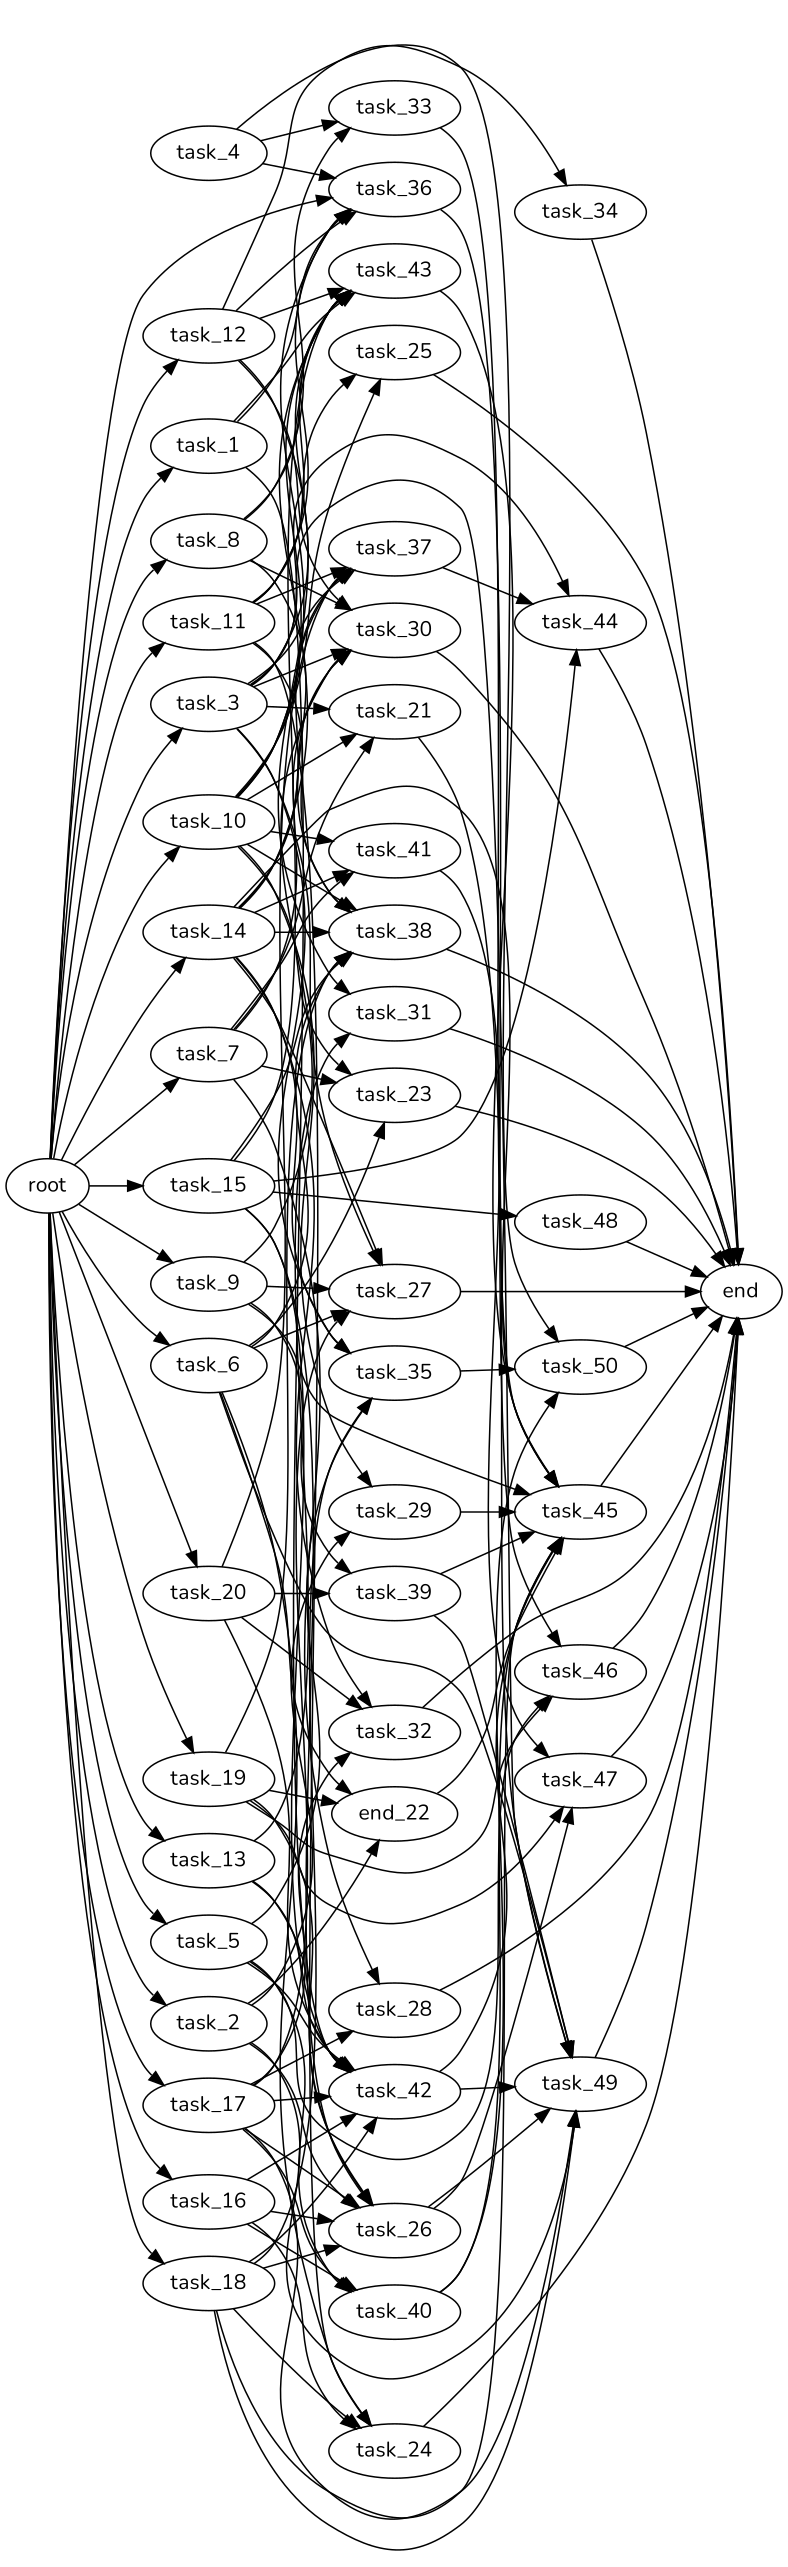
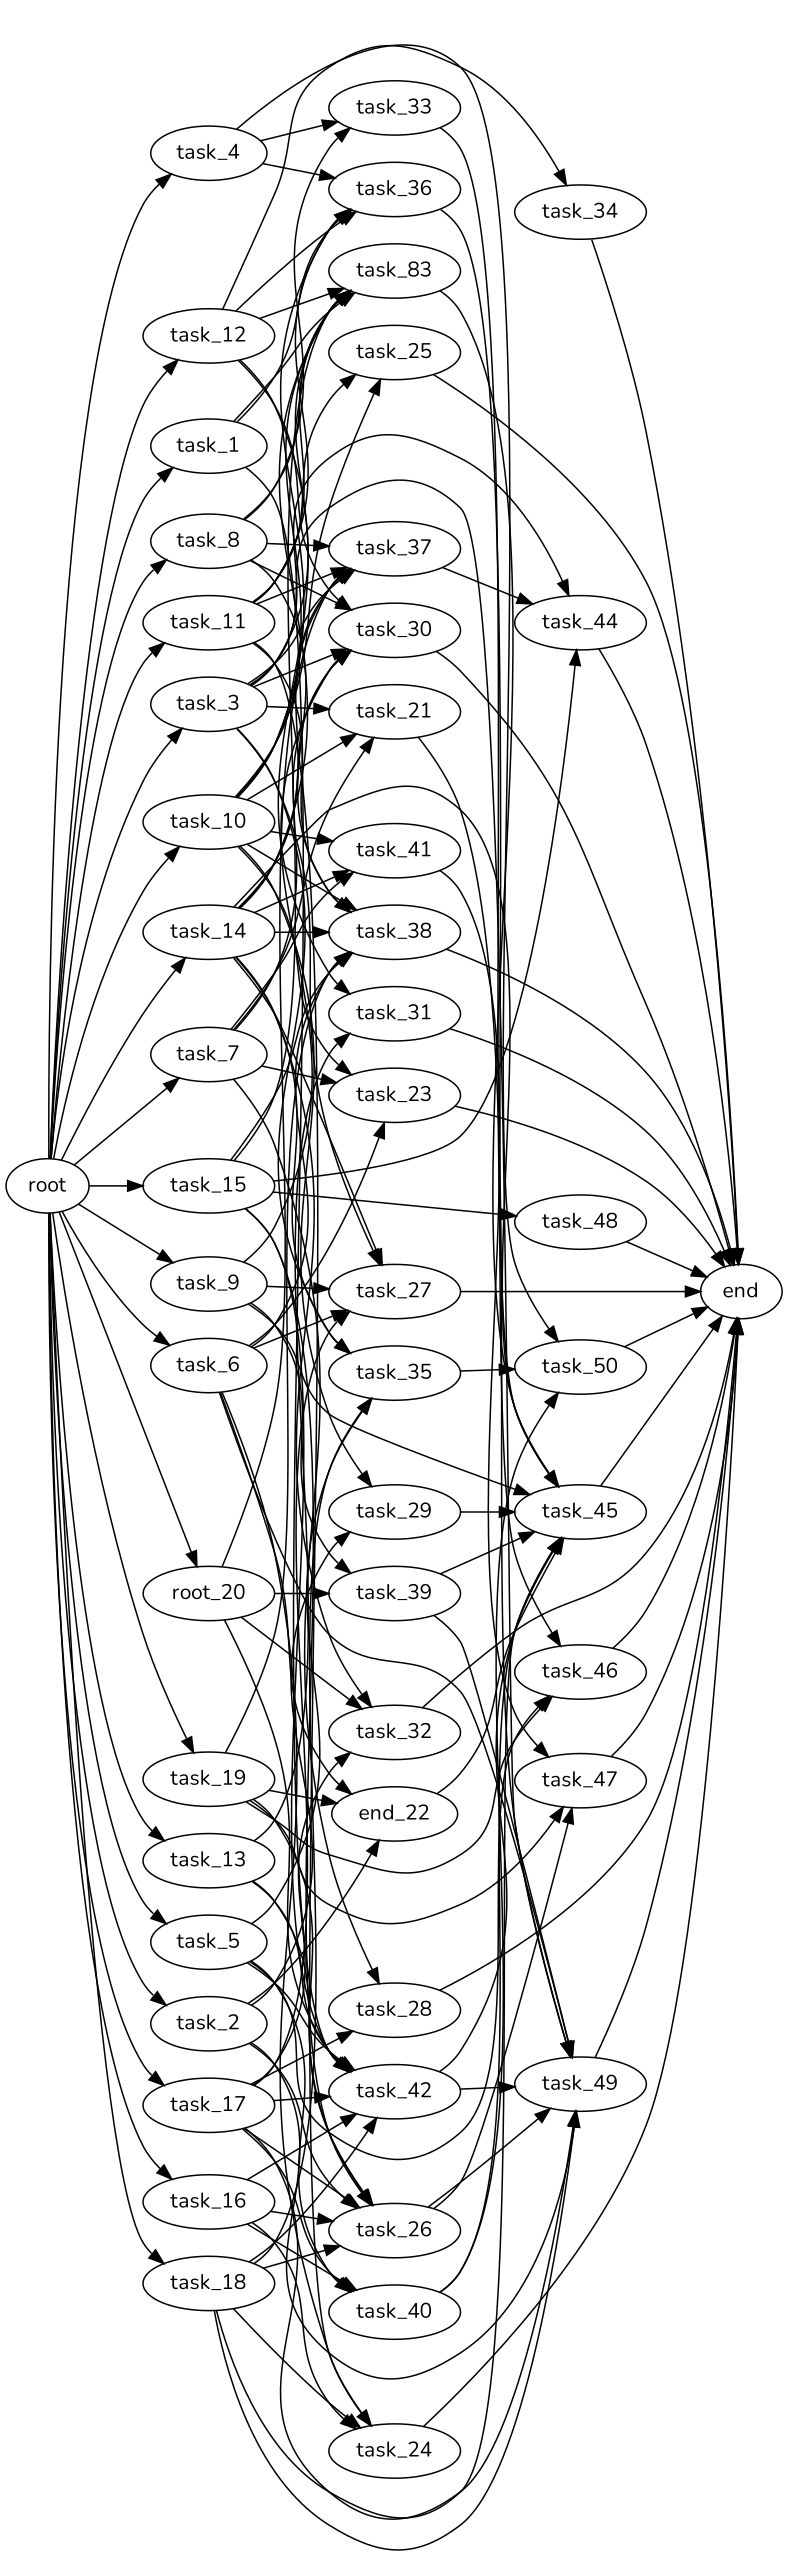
node "task_43": label "task_43" -> "task_83"
edge "task_8" -> "task_37": added
edge "root" -> "task_36": now "root" -> "task_4"
node "task_20": label "task_20" -> "root_20"
